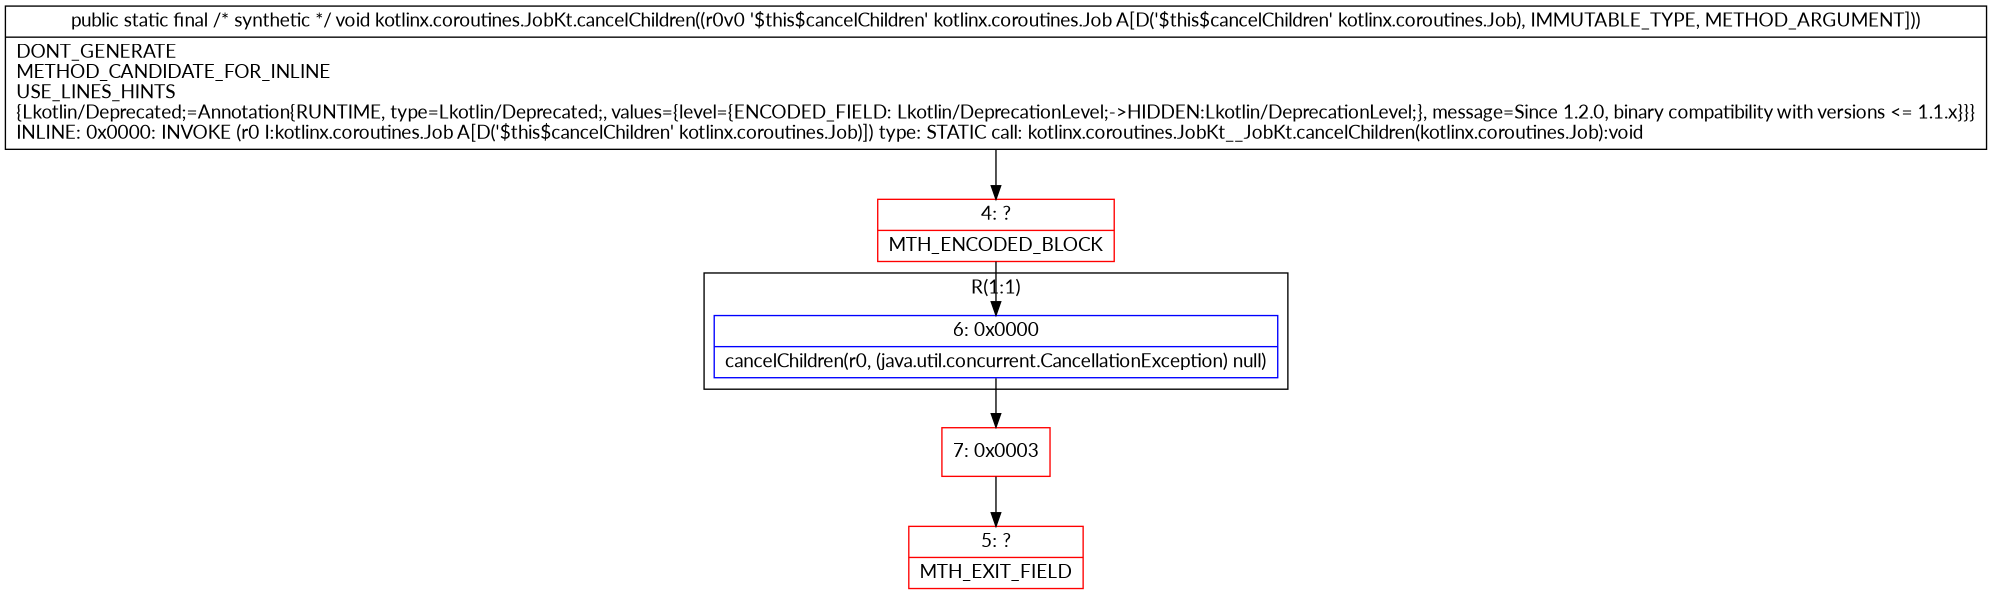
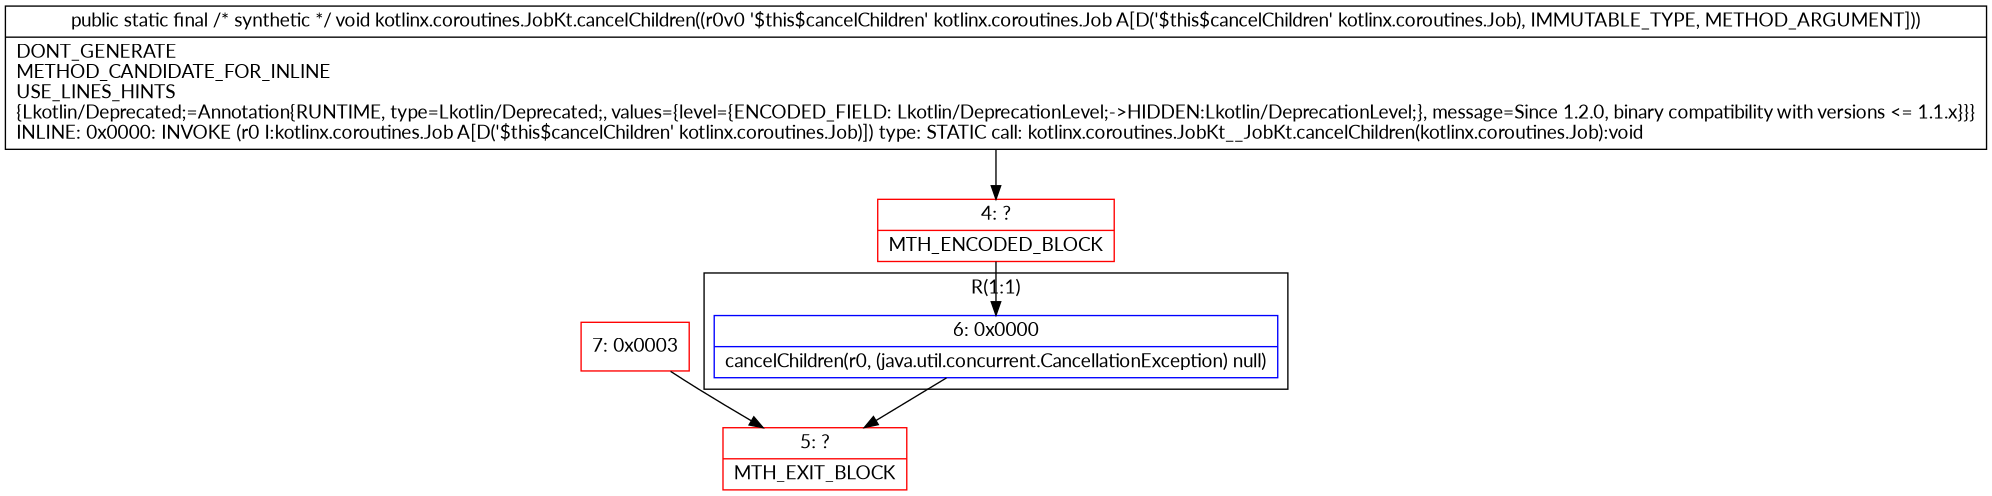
edge "6: 0x0000" -> "7: 0x0003": now "6: 0x0000" -> "5: ?"
node "5: ?": text "MTH_EXIT_FIELD" -> "MTH_EXIT_BLOCK"
